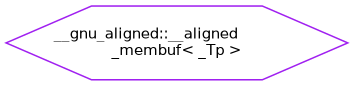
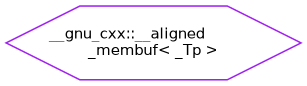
node "__gnu_aligned::__aligned _membuf< _Tp >": label "__gnu_aligned::__aligned _membuf< _Tp >" -> "__gnu_cxx::__aligned _membuf< _Tp >"
